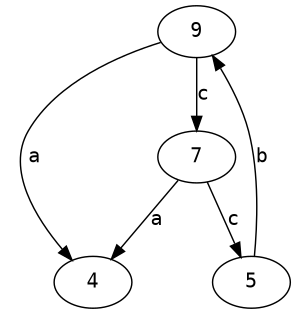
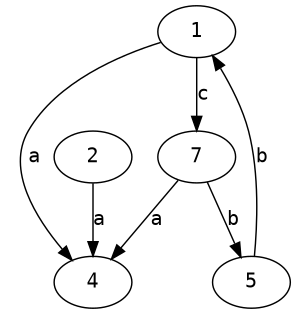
node "9": label "9" -> "1"
node "2": added
edge "7" -> "5": label "c" -> "b"
